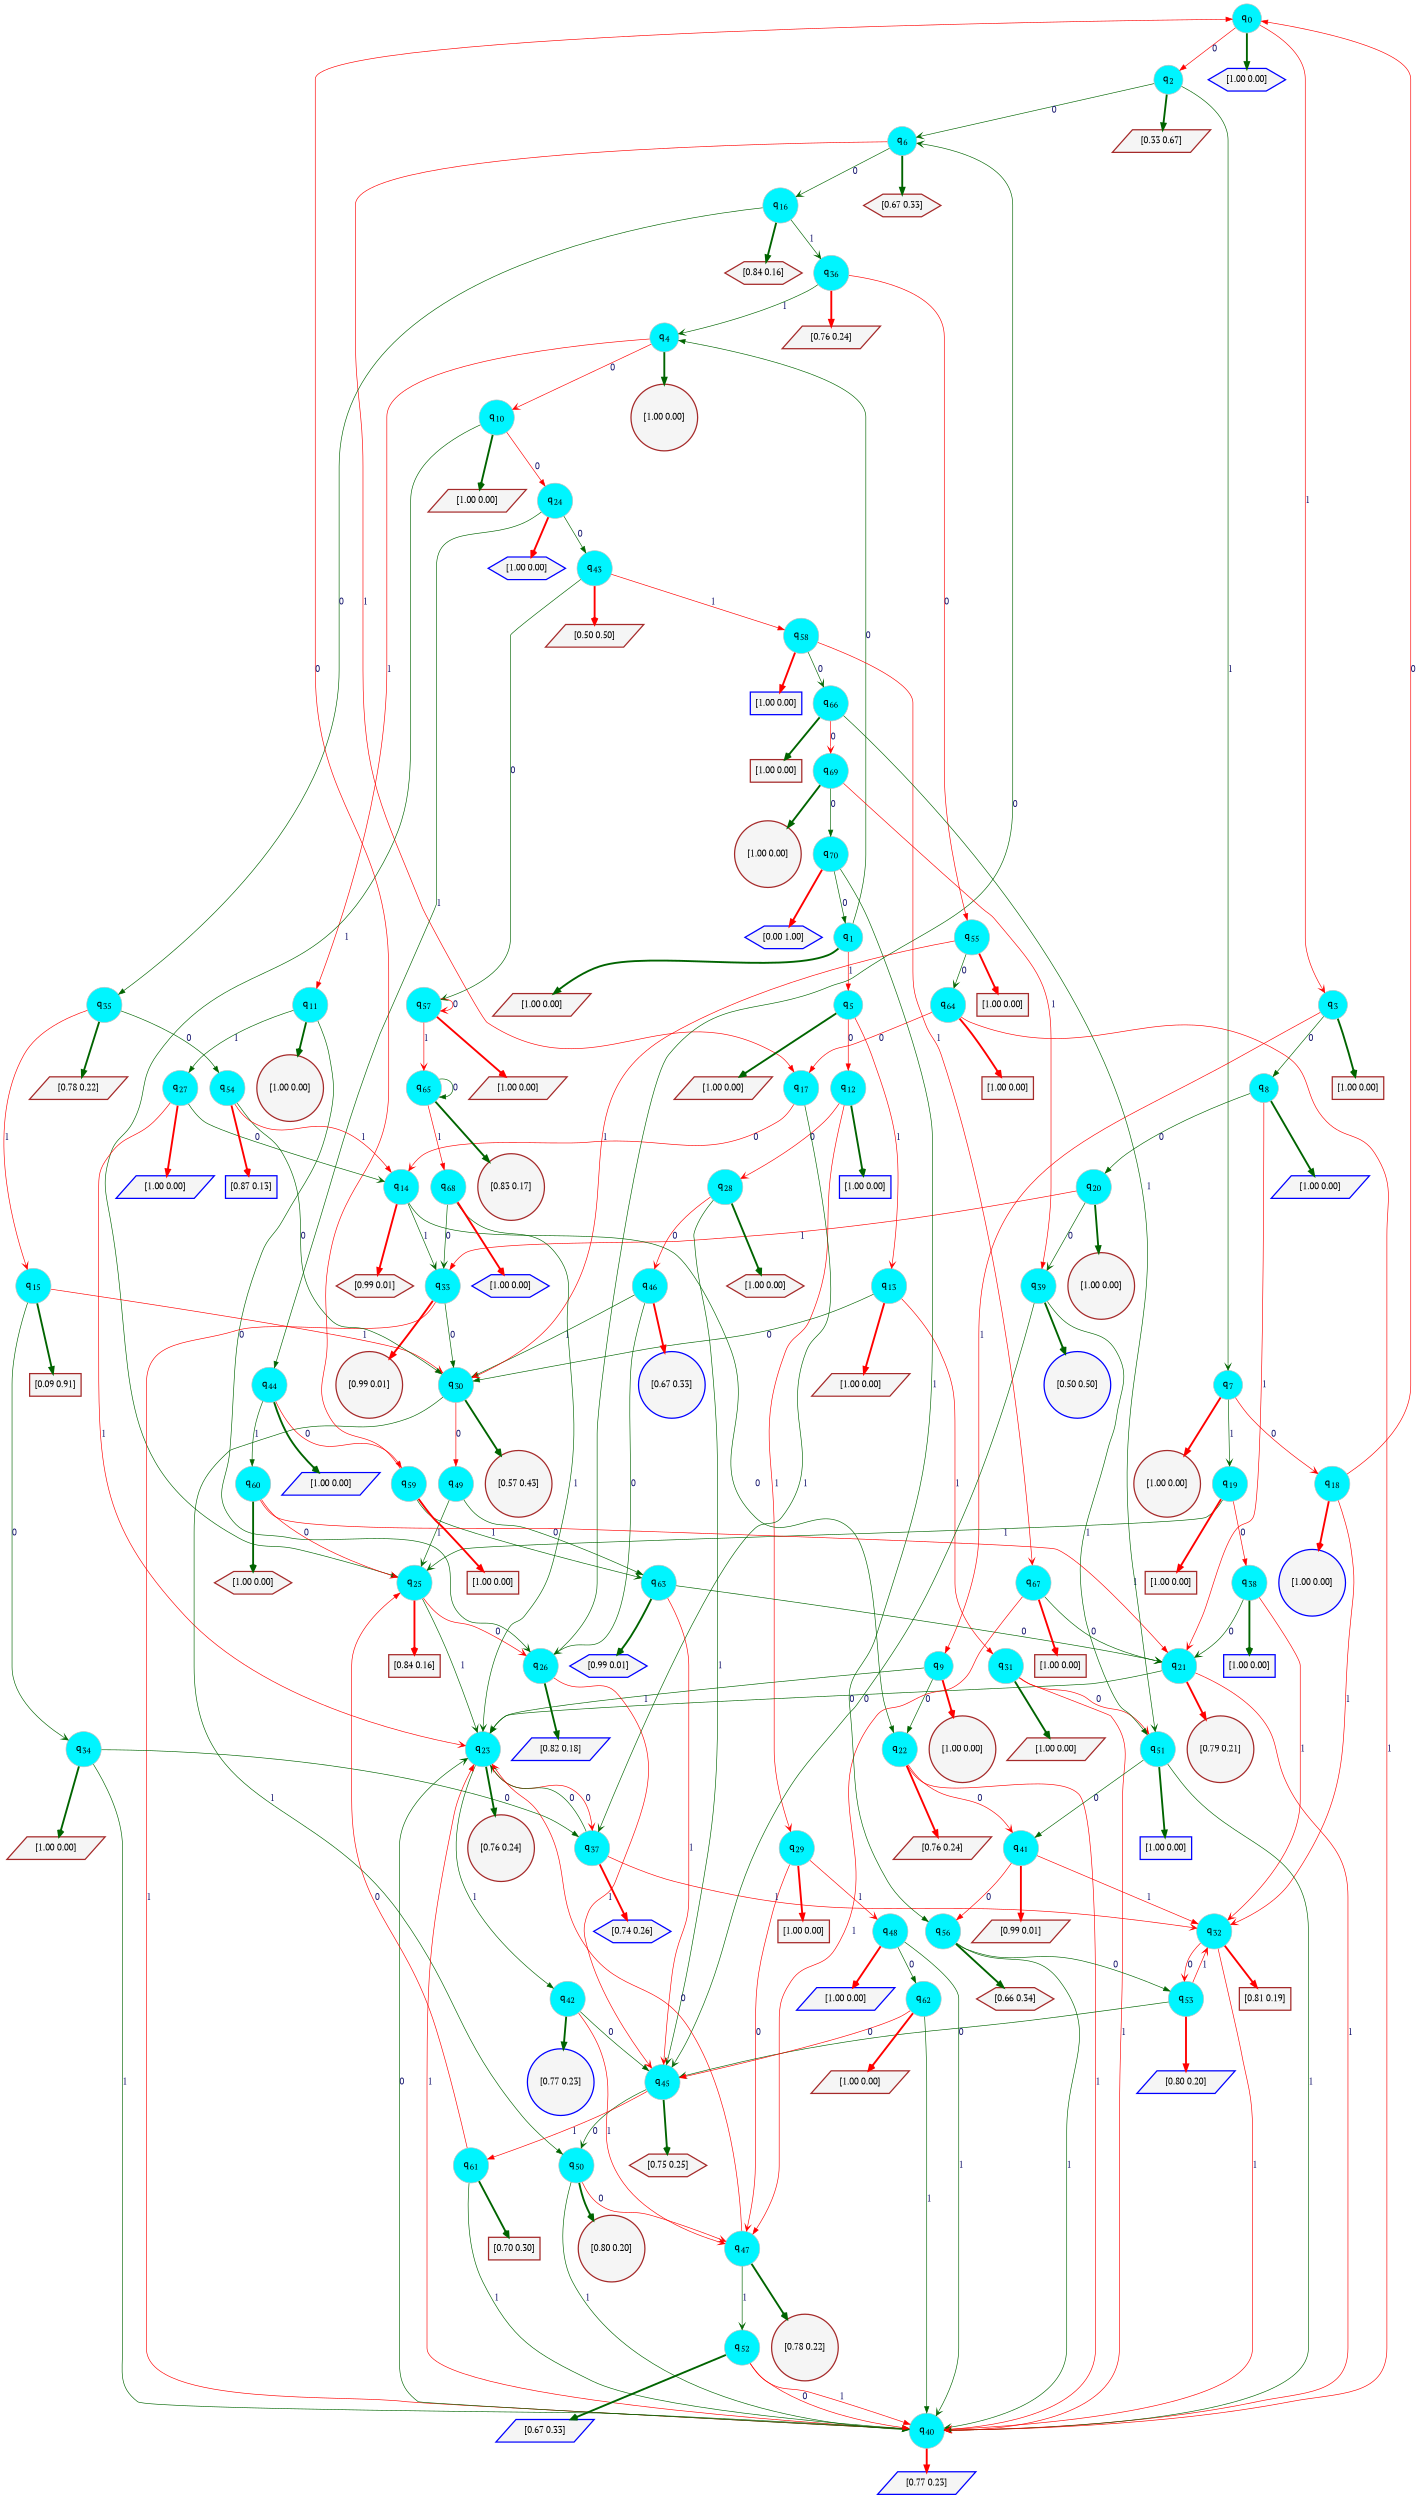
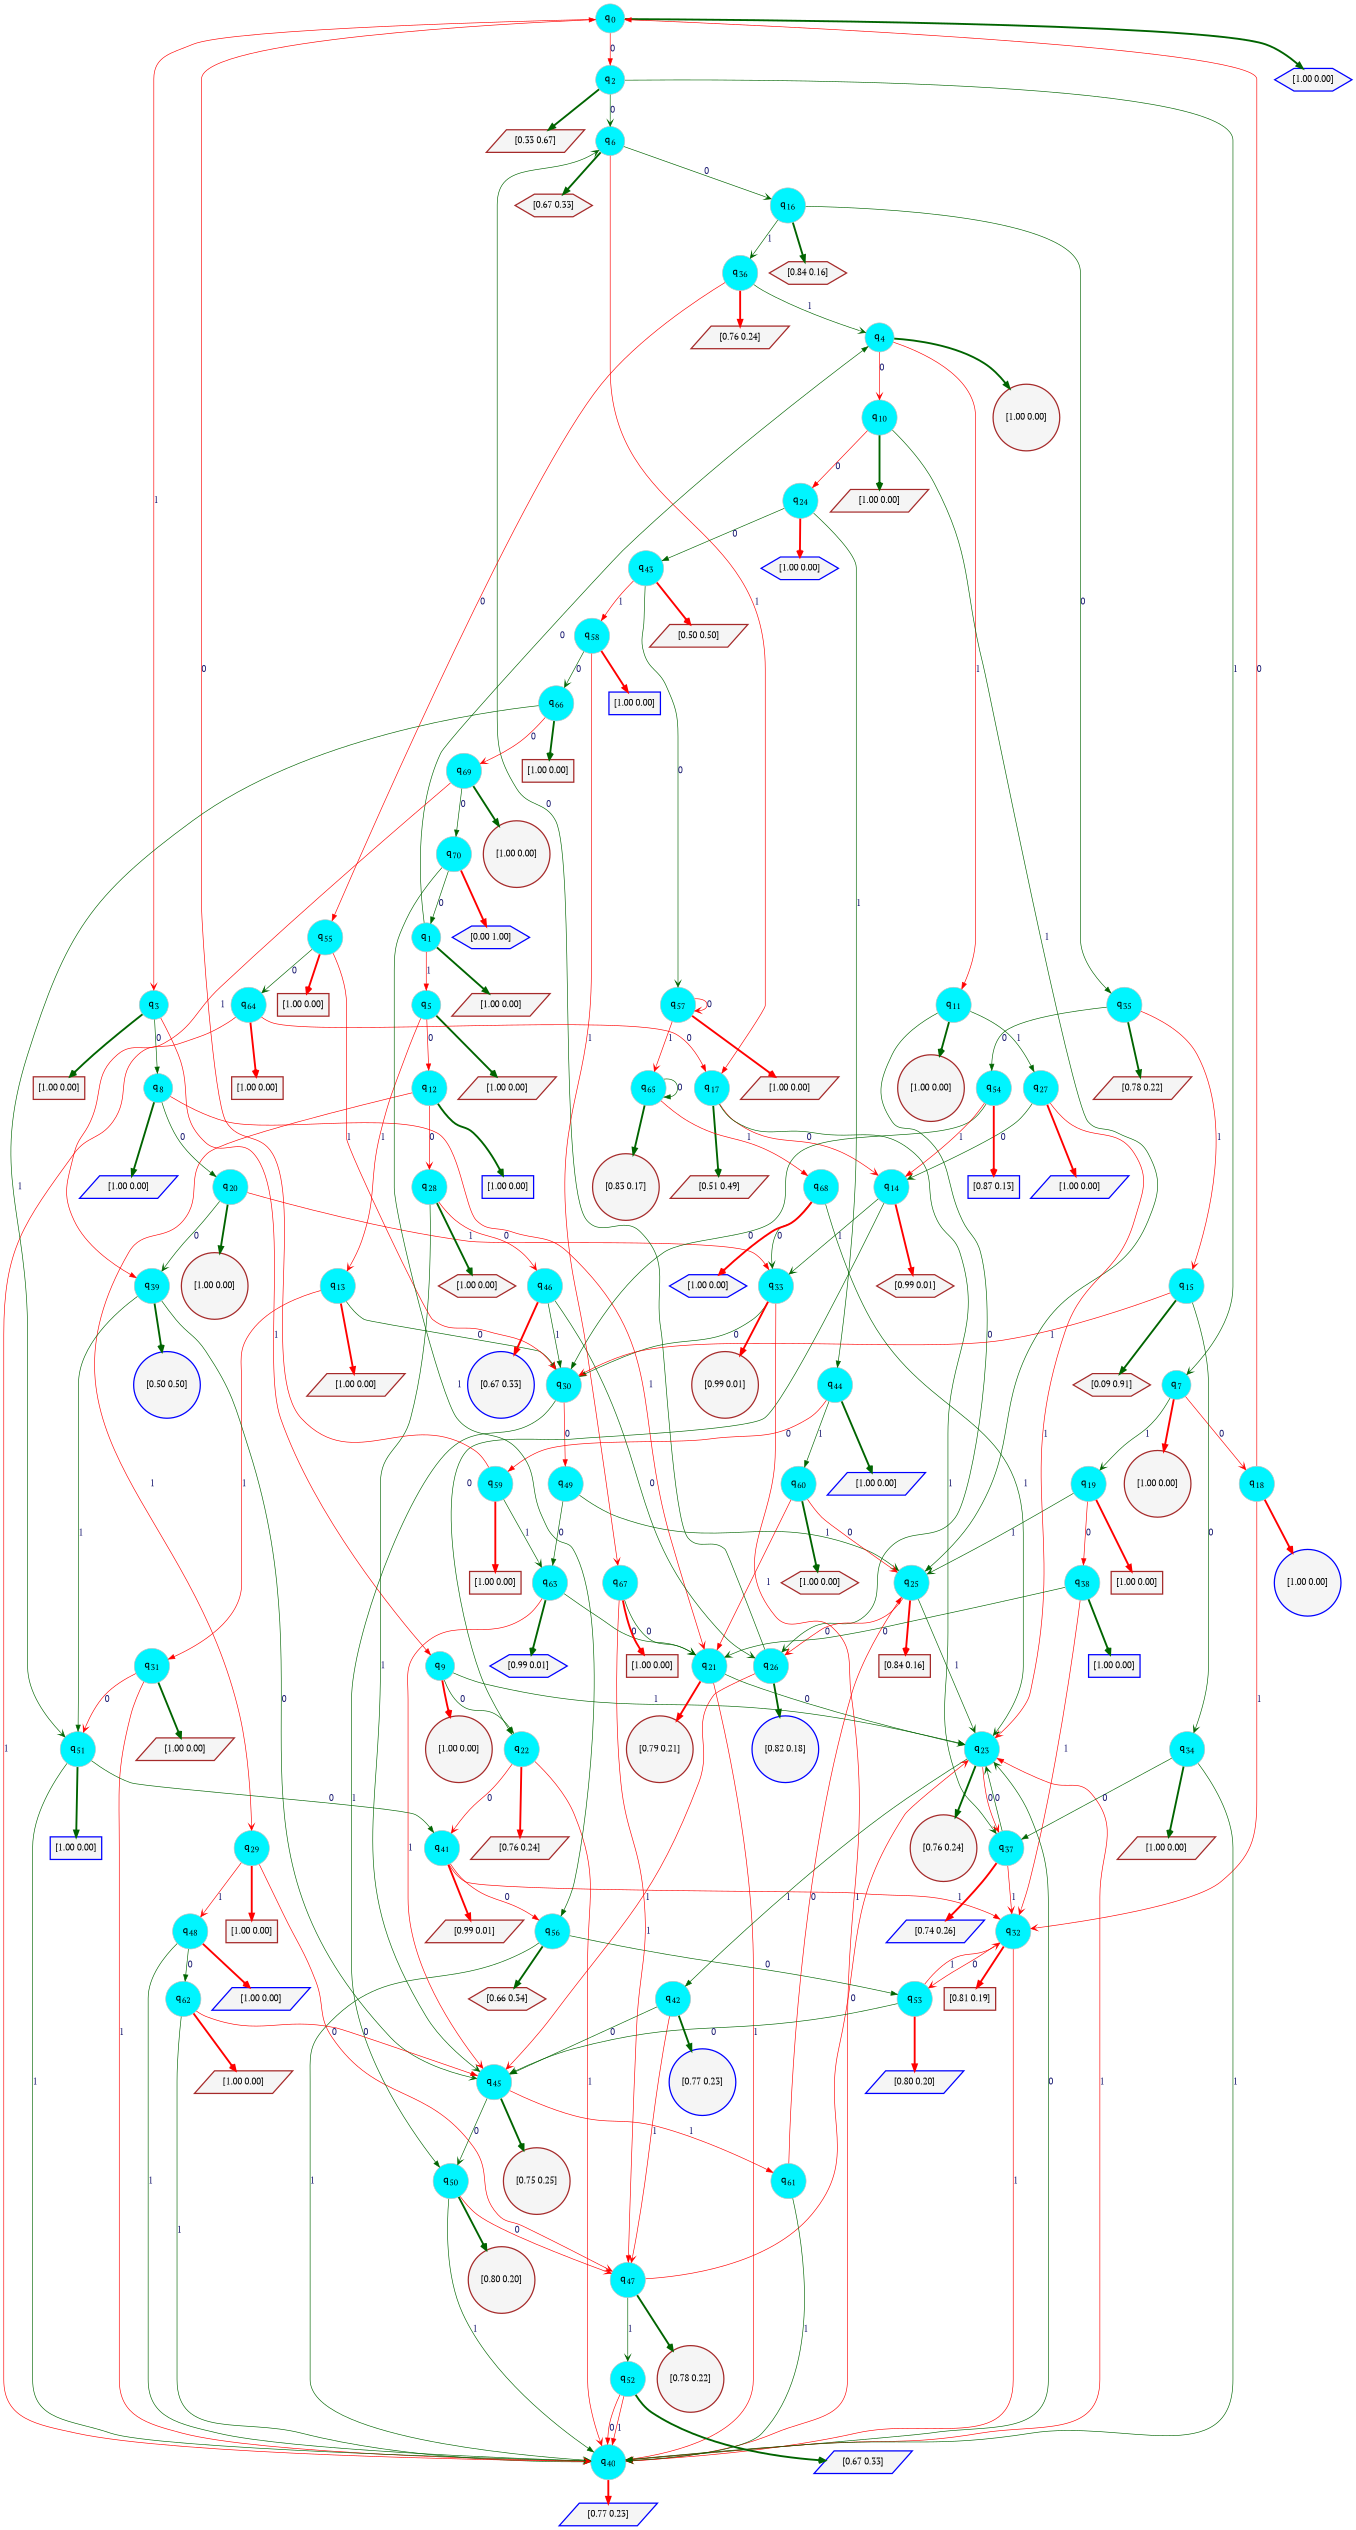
node "[0.51 0.49]": added
node "[0.09 0.91]": shape box -> hexagon
node "[0.57 0.43]": removed
node "[0.82 0.18]": shape parallelogram -> circle
node "[0.74 0.26]": shape hexagon -> parallelogram
node "[0.75 0.25]": shape hexagon -> circle
node "[0.70 0.30]": removed
